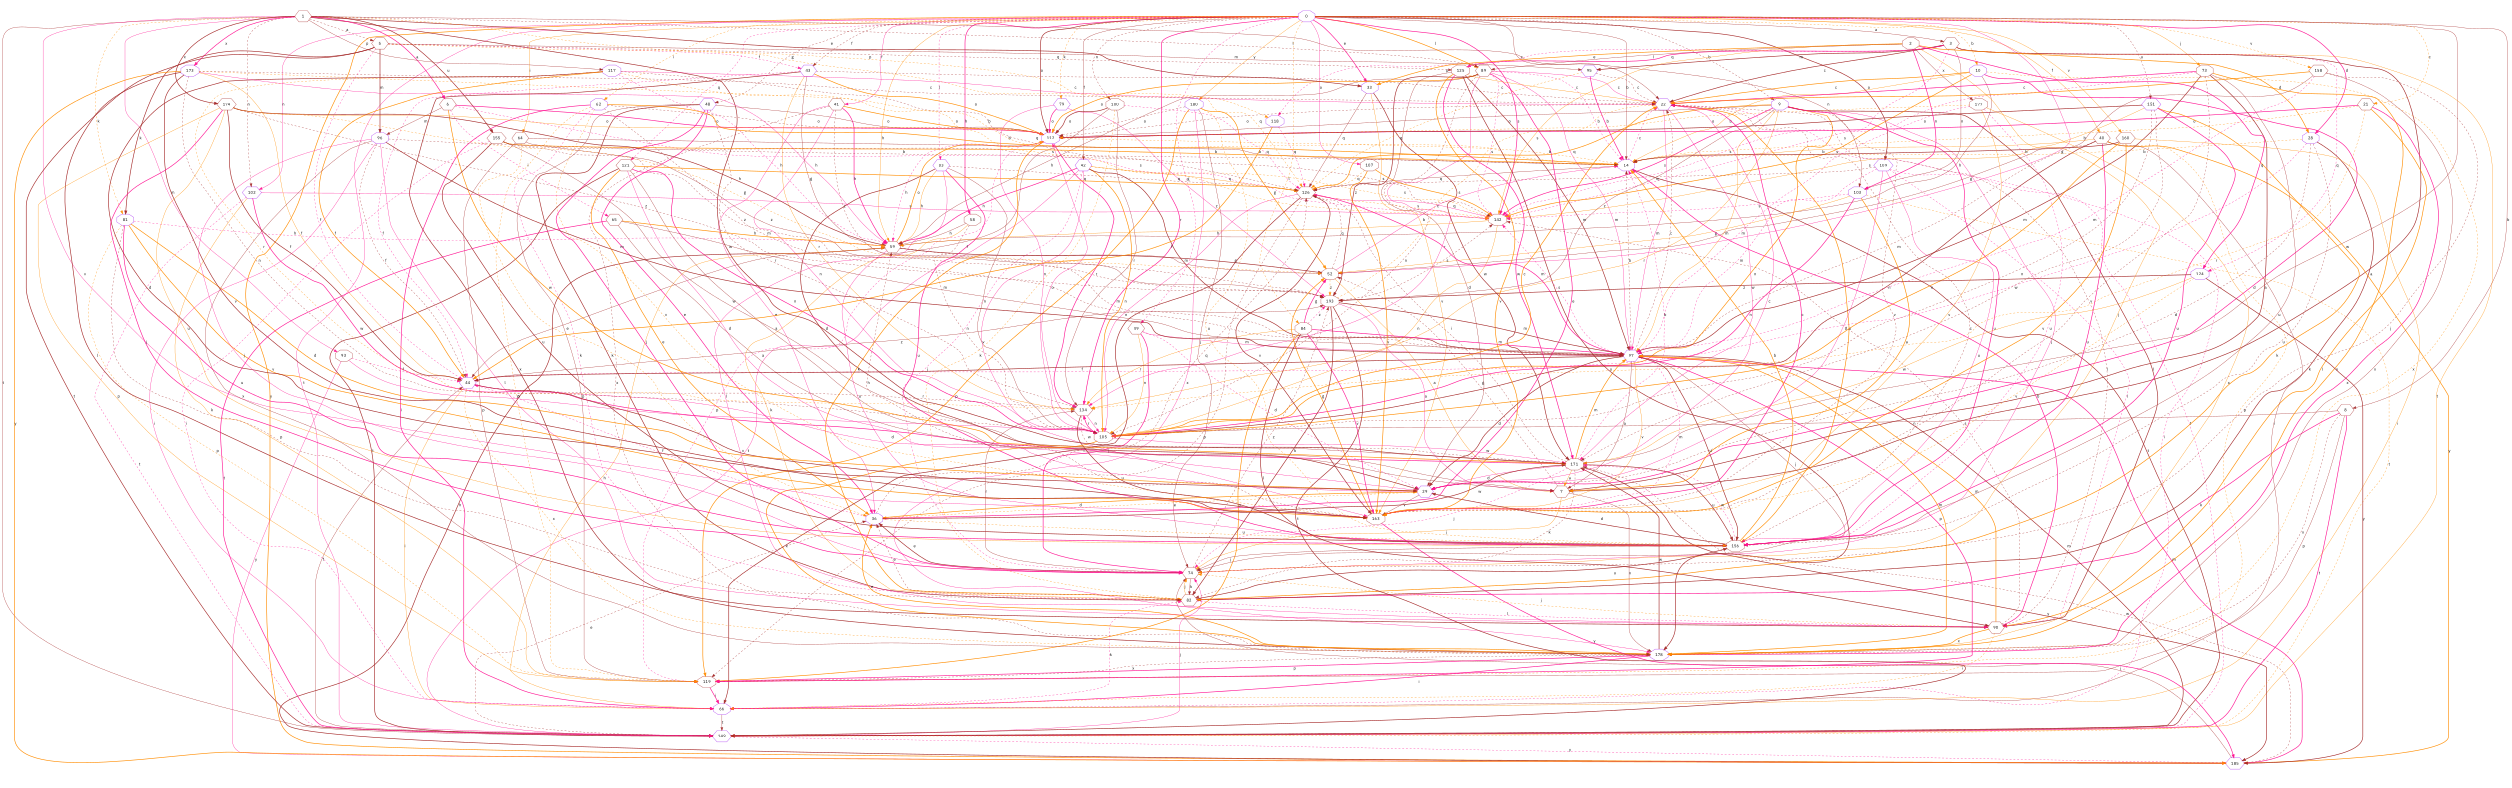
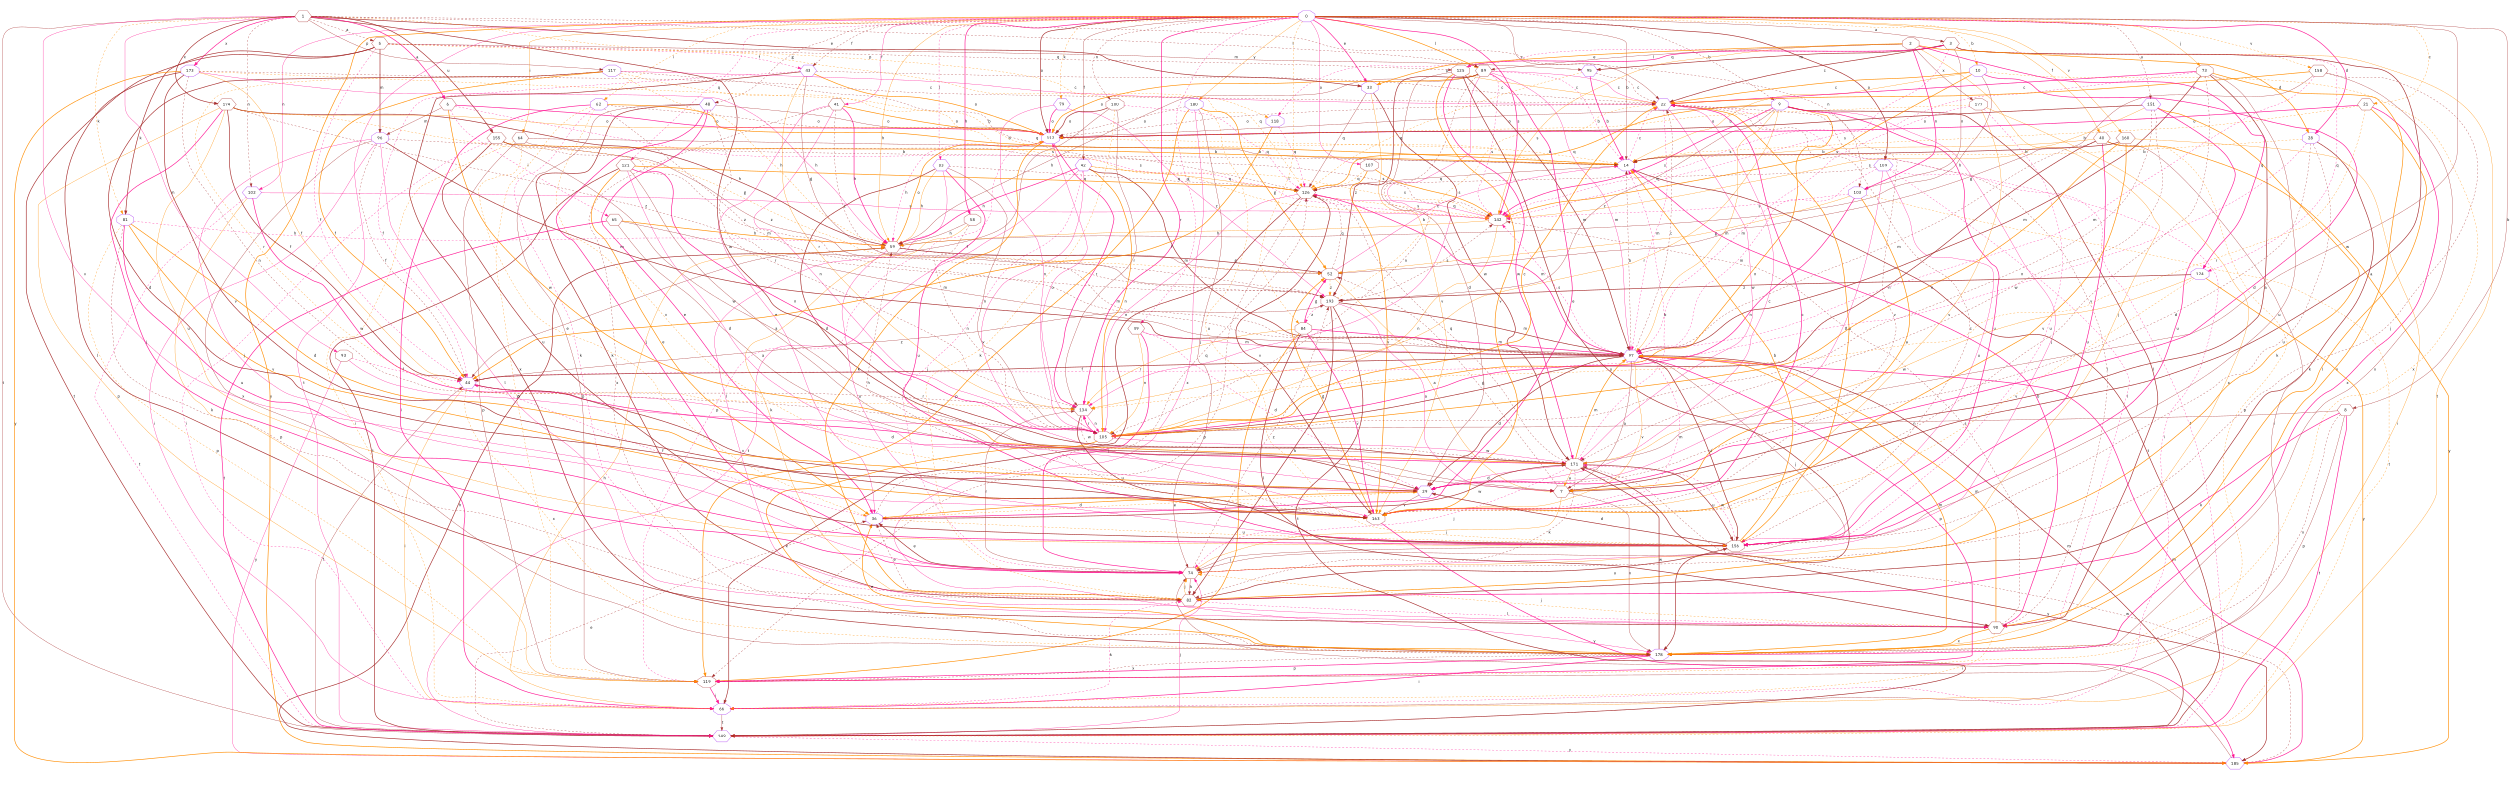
edge "1" -> "103": style solid -> dashed
edge "117" -> "59": color deeppink -> darkorange
edge "0" -> "52": removed, label "g"
edge "22" -> "97": style solid -> dashed
edge "84" -> "193": reversed
edge "171" -> "126": label "i" -> "q"
edge "64" -> "66": added, label "i"
edge "124" -> "185": color brown -> darkorange
